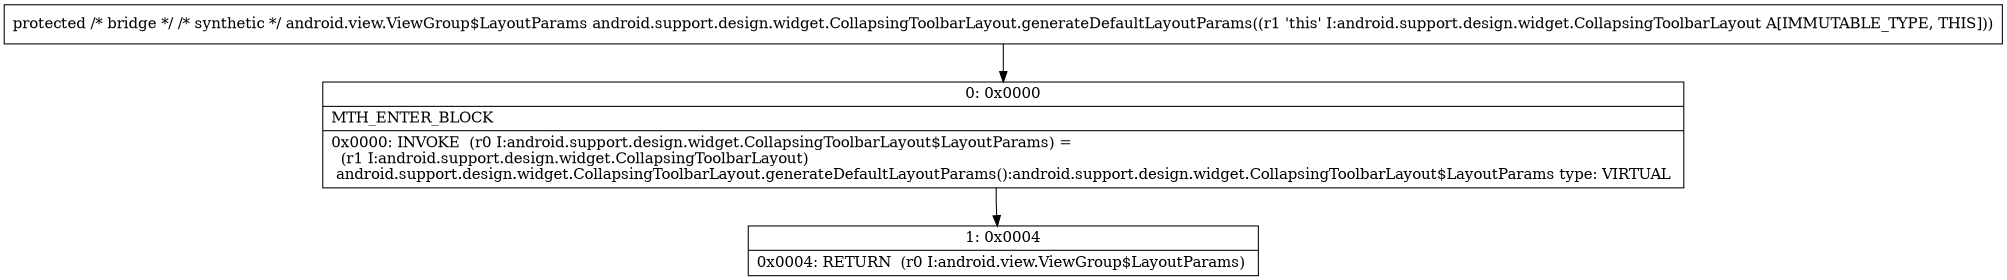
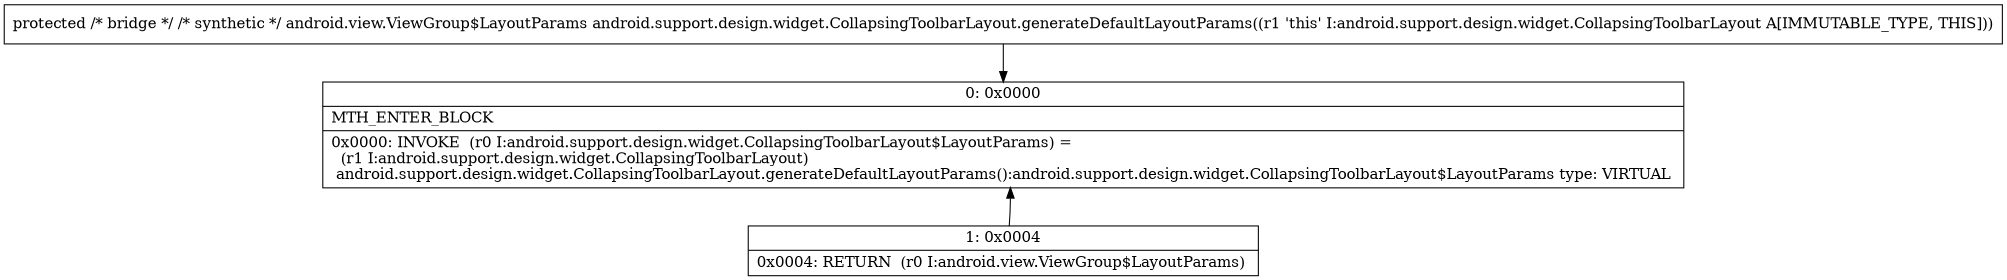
edge "0: 0x0000" -> "1: 0x0004": reversed
